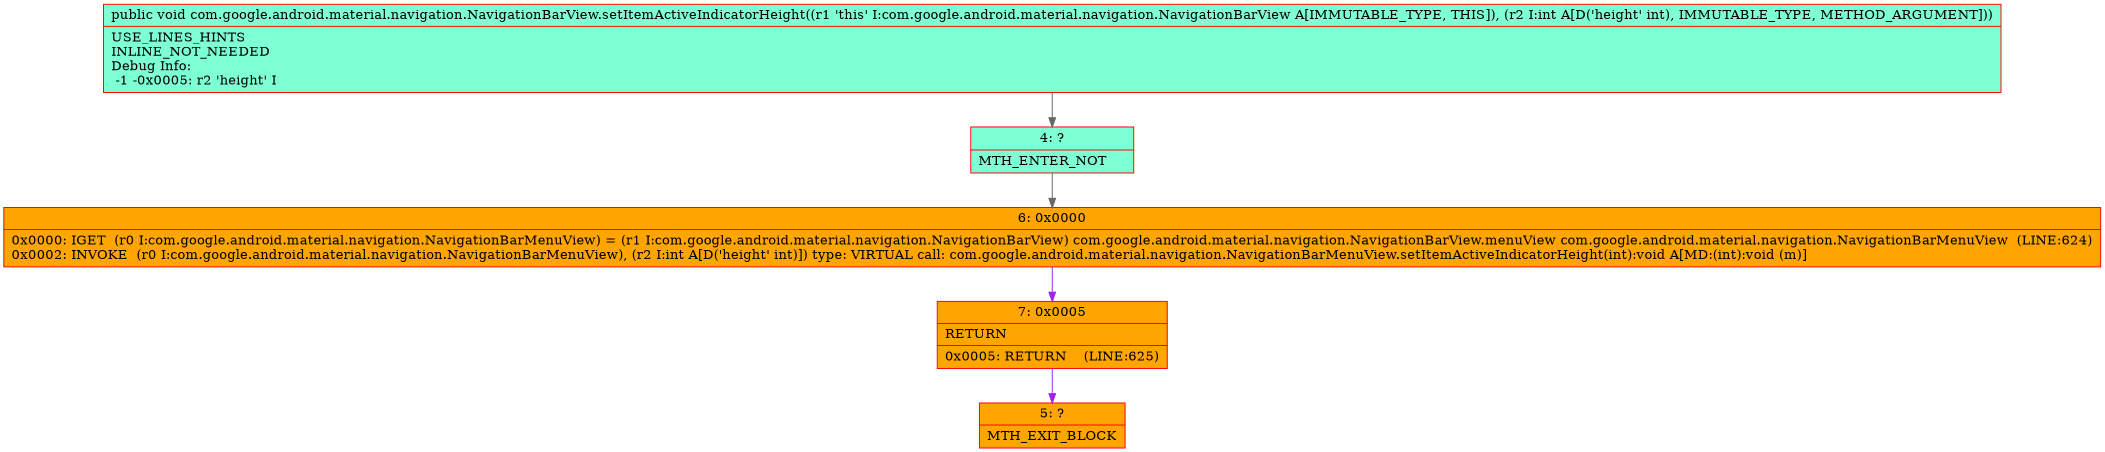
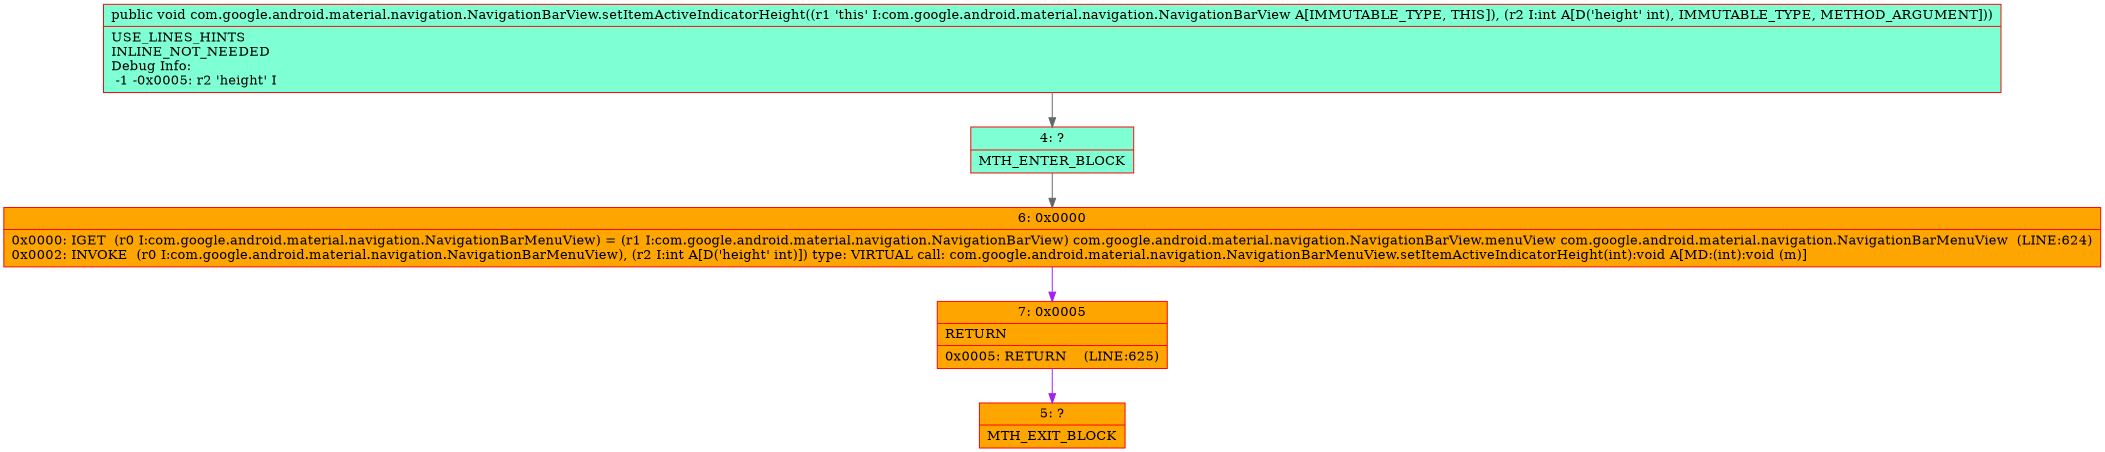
node "4: ?": text "MTH_ENTER_NOT" -> "MTH_ENTER_BLOCK"
